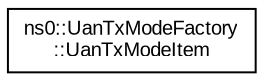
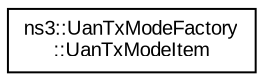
node "ns0::UanTxModeFactory ::UanTxModeItem": label "ns0::UanTxModeFactory ::UanTxModeItem" -> "ns3::UanTxModeFactory ::UanTxModeItem"
